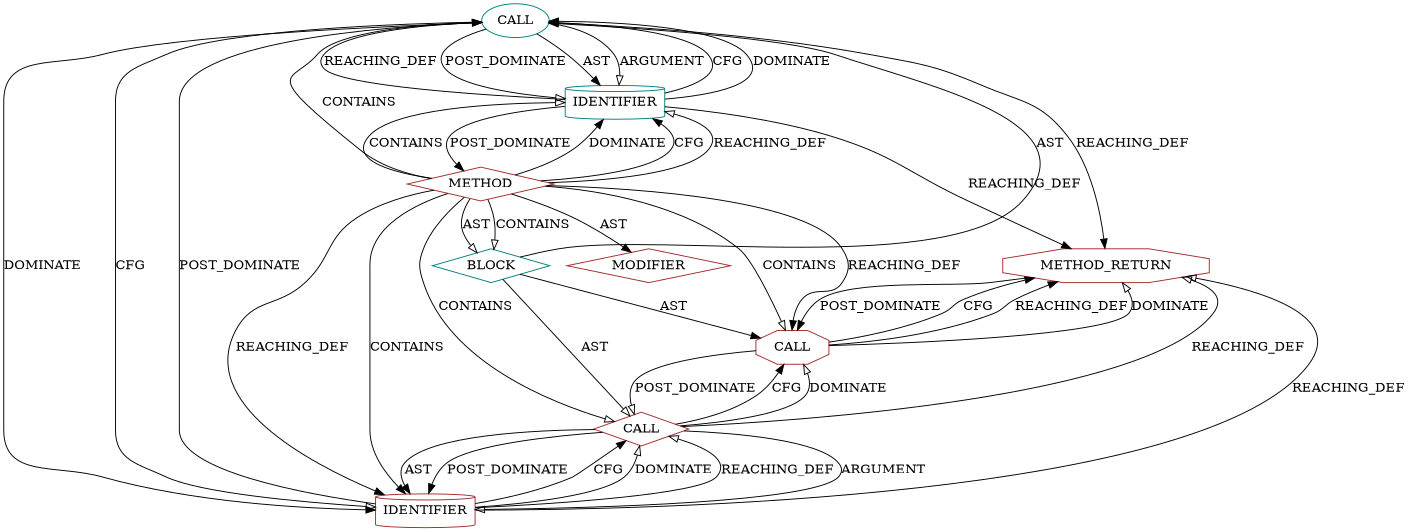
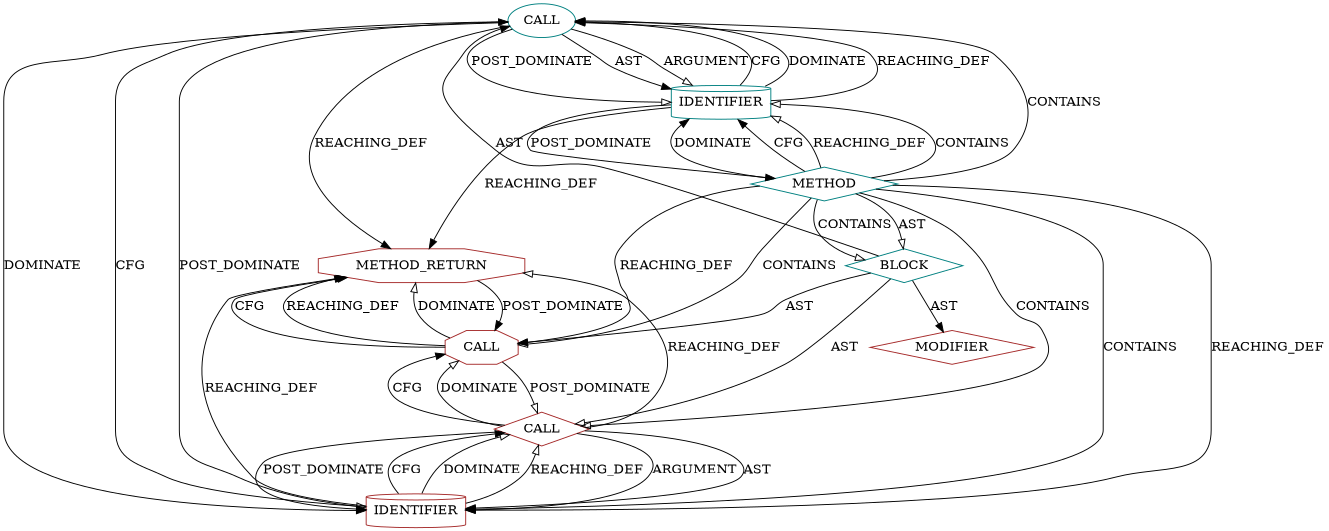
node "METHOD": color brown -> teal
edge "METHOD" -> "MODIFIER": now "BLOCK" -> "MODIFIER"
